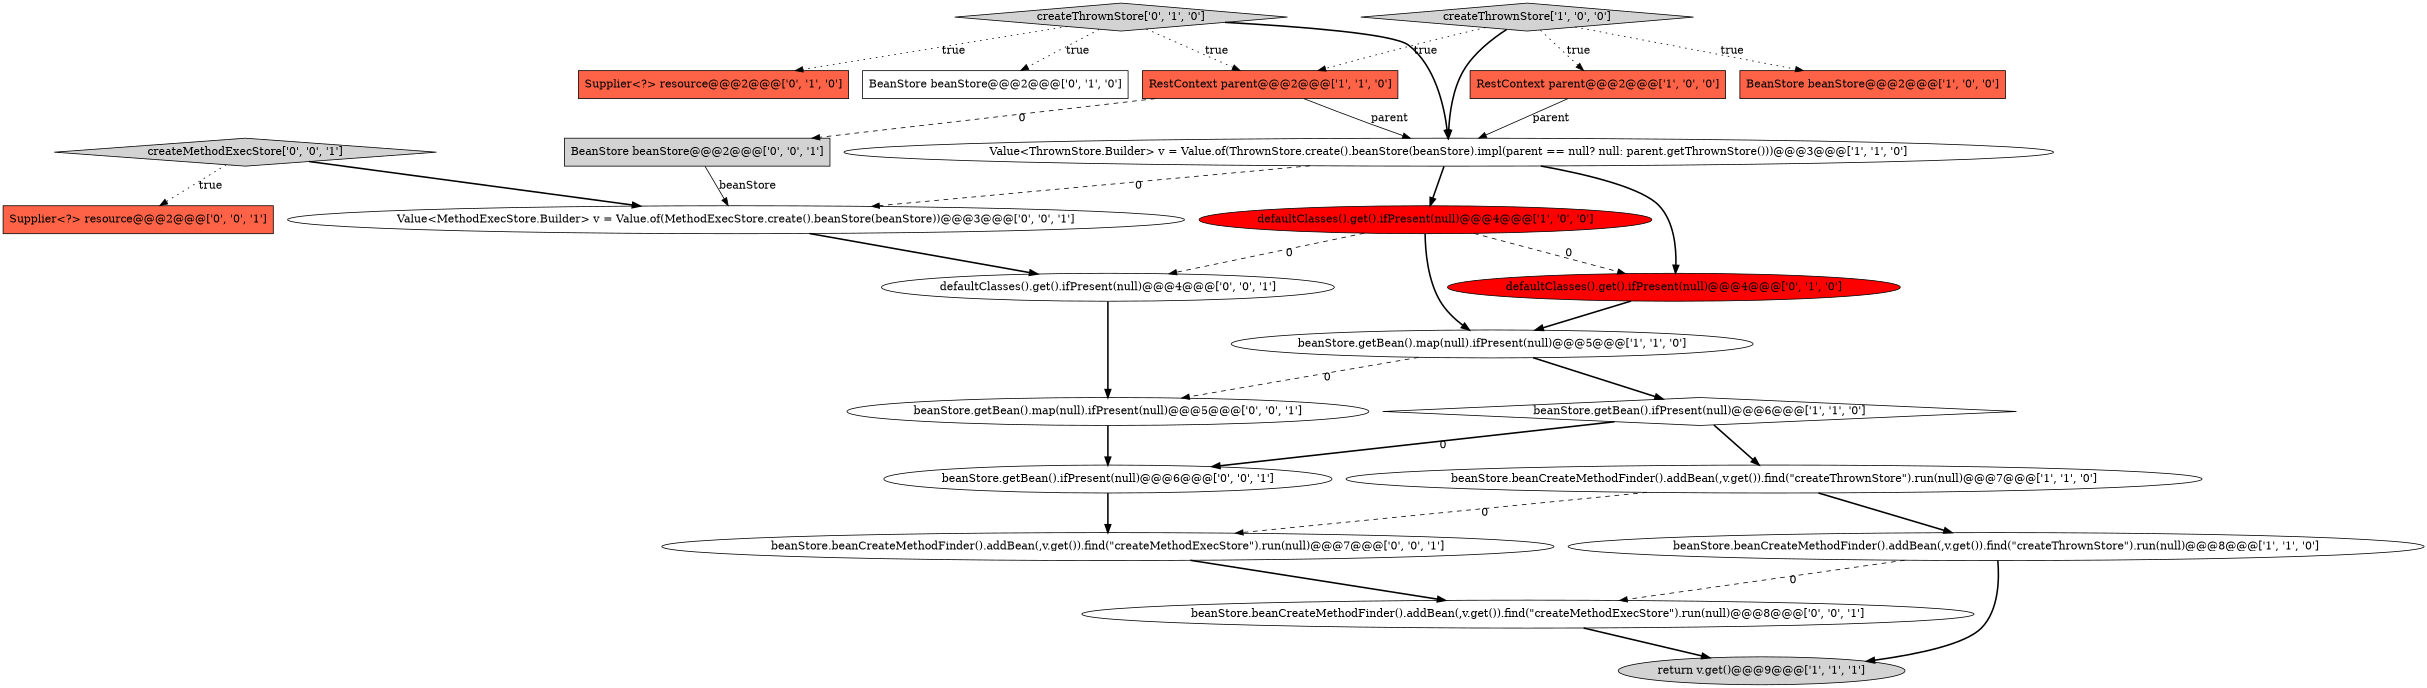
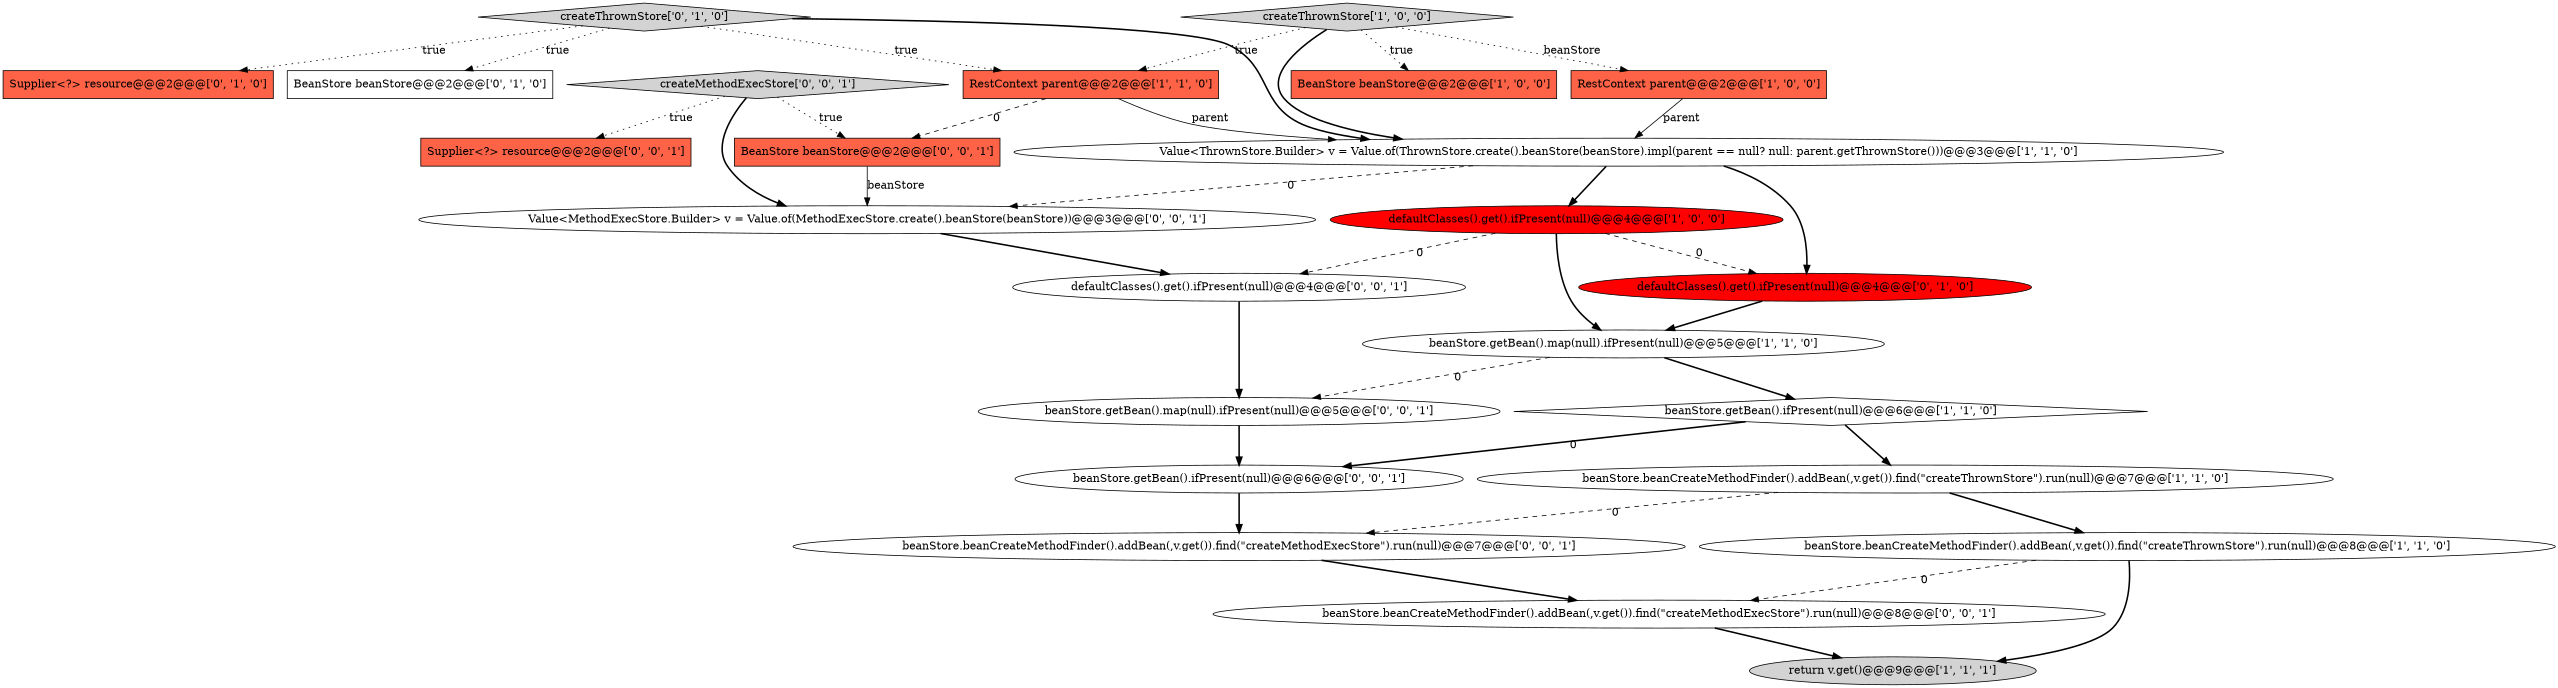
edge "createThrownStore['1', '0', '0']" -> "RestContext parent@@@2@@@['1', '0', '0']": label "true" -> "beanStore"
edge "createMethodExecStore['0', '0', '1']" -> "BeanStore beanStore@@@2@@@['0', '0', '1']": added, label "true"
node "BeanStore beanStore@@@2@@@['0', '0', '1']": fillcolor lightgray -> tomato
